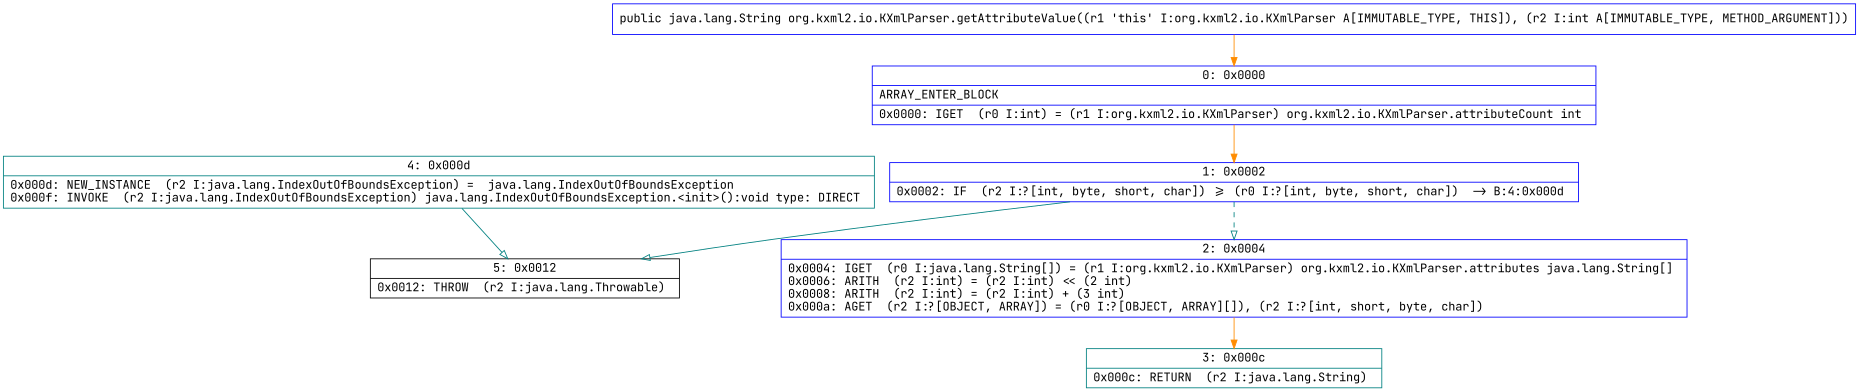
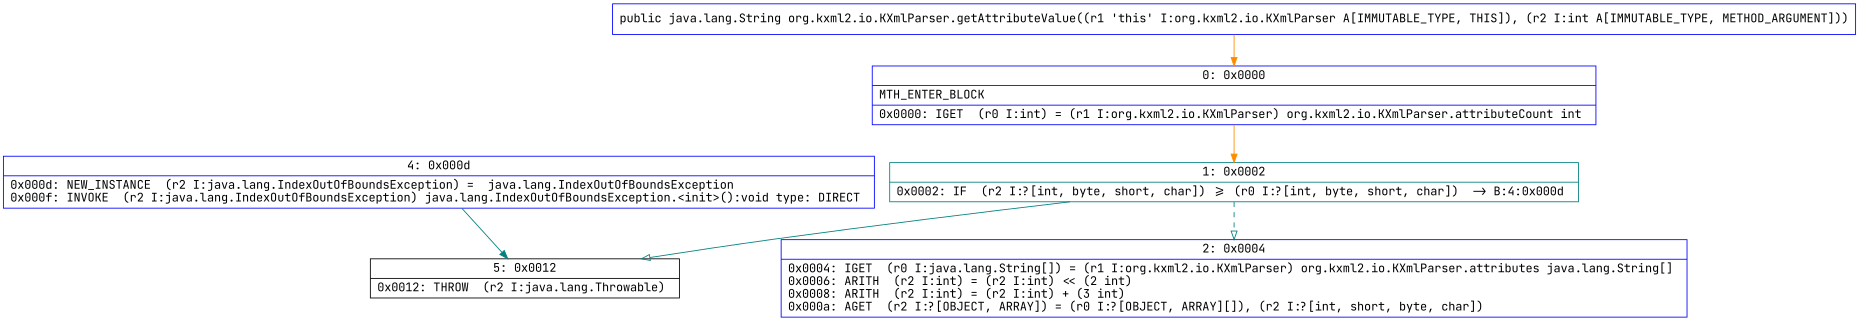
node "0: 0x0000": text "ARRAY_ENTER_BLOCK" -> "MTH_ENTER_BLOCK"
node "4: 0x000d": color teal -> blue
node "1: 0x0002": color blue -> teal
edge "4: 0x000d" -> "5: 0x0012": arrowhead onormal -> normal
node "3: 0x000c": removed
